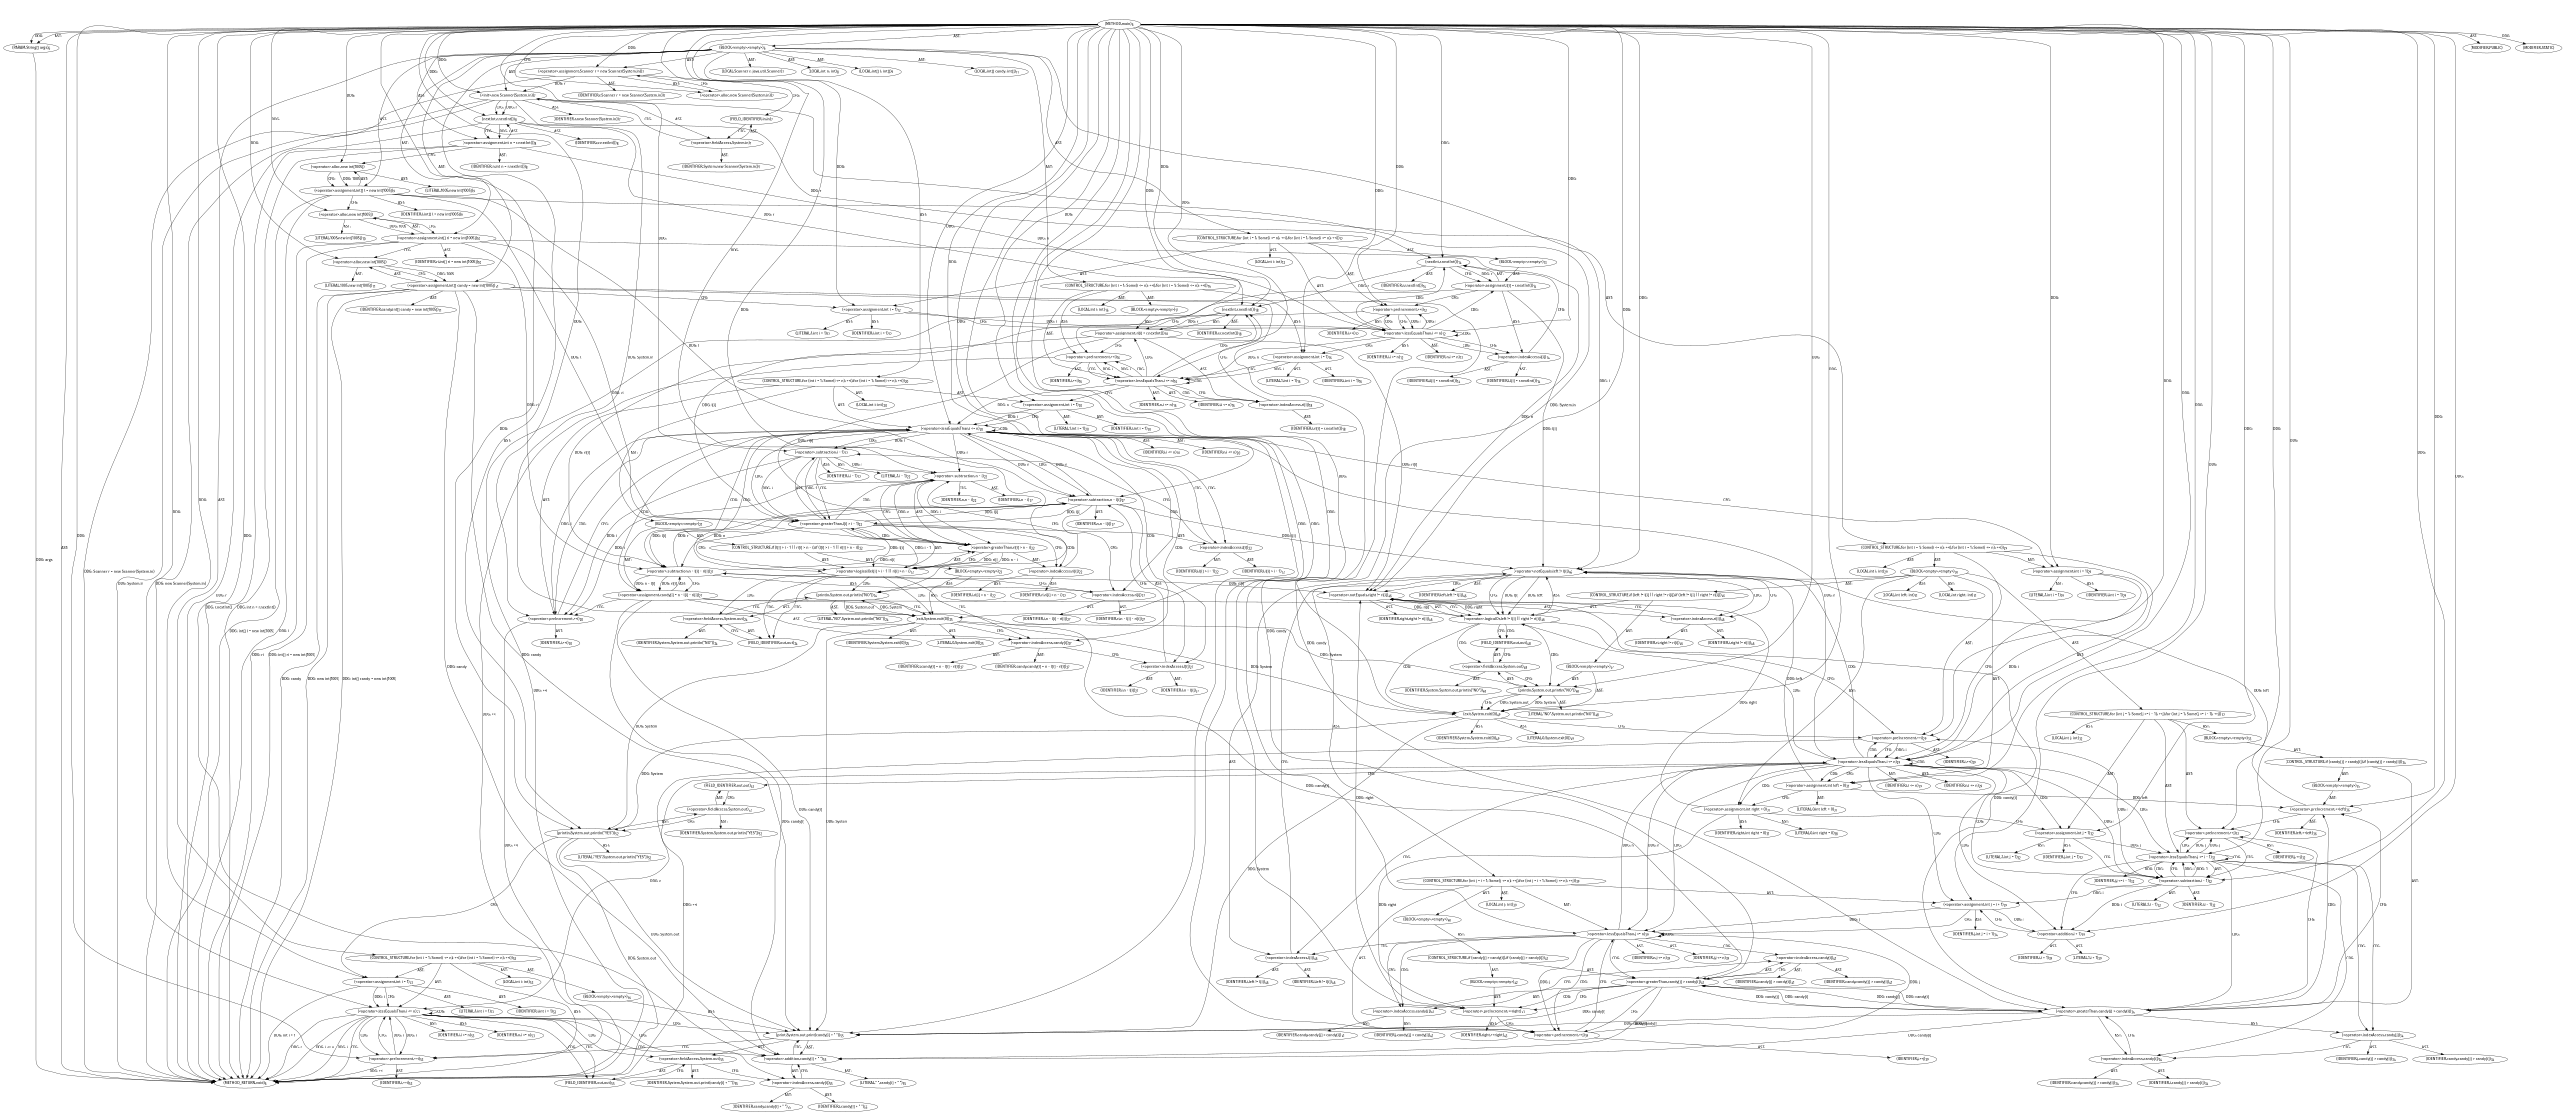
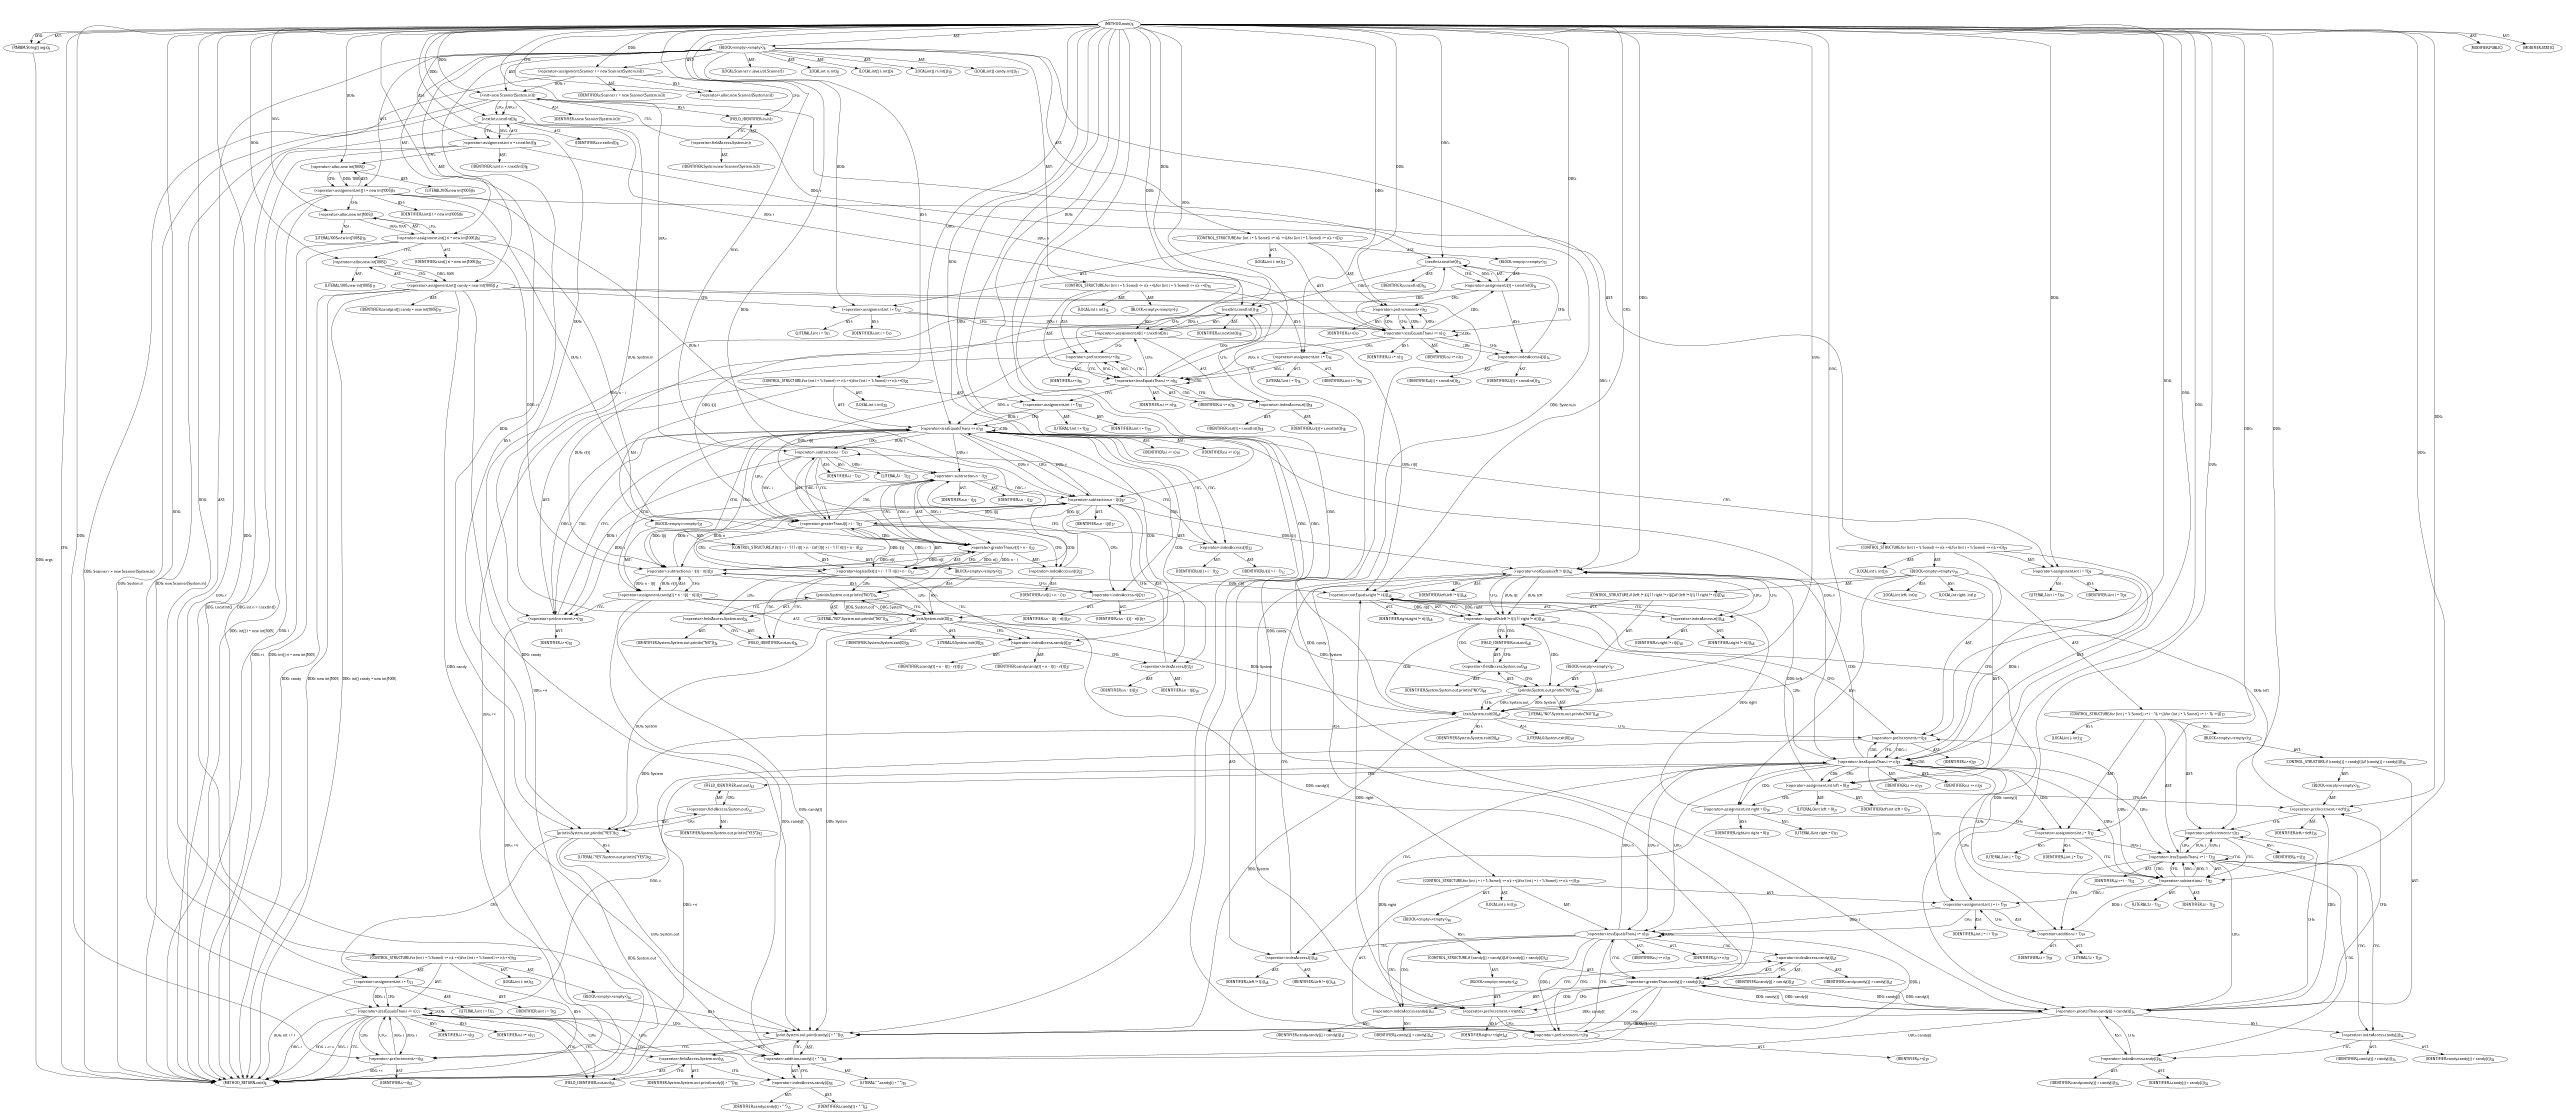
edge "(METHOD,main)" -> "(<operator>.addition,i + 1)": removed, label "DDG:"
edge "(METHOD,main)" -> "(MODIFIER,STATIC)": label "DDG: " -> "AST: "
edge "(METHOD,main)" -> "(<operator>.lessEqualsThan,j <= i - 1)": removed, label "DDG:"
node "(LOCAL,int[] ri: int[])": added
edge "(<operator>.alloc,new Scanner(System.in))" -> "(<operator>.assignment,Scanner r = new Scanner(System.in))": removed, label "CFG:"
edge "(<init>,new Scanner(System.in))" -> "(<operator>.fieldAccess,System.in)": now "(<init>,new Scanner(System.in))" -> "(FIELD_IDENTIFIER,in,in)"
edge "(<operator>.assignment,int[] ri = new int[1005])" -> "(<operator>.notEquals,right != ri[i])": removed, label "DDG: ri"
edge "(METHOD,main)" -> "(<operator>.notEquals,right != ri[i])": label "DDG: " -> "CFG: "
node "(<operator>.assignment,ri[i] = r.nextInt())": text "18" -> "11"
edge "(<operator>.assignment,int[] ri = new int[1005])" -> "(<operator>.greaterThan,ri[i] > n - i)": label "DDG: ri" -> "DDG: n - i"
edge "(<operator>.assignment,l[i] = r.nextInt())" -> "(<operator>.notEquals,left != l[i])": removed, label "DDG: l[i]"
node "(IDENTIFIER,ri,ri[i] = r.nextInt())": added
edge "(METHOD,main)" -> "(<operator>.lessEqualsThan,j <= n)": removed, label "DDG:"
edge "(<operator>.subtraction,n - i)" -> "(IDENTIFIER,n,n - i)": label "CFG: " -> "AST: "
edge "(<operator>.subtraction,n - i)" -> "(<operator>.subtraction,n - l[i])": added, label "DDG: n"
node "(IDENTIFIER,i,n - i)": text "27" -> "22"
edge "(METHOD,main)" -> "(METHOD_RETURN,void)": label "AST: " -> "CFG: "
edge "(<operator>.greaterThan,ri[i] > n - i)" -> "(<operator>.subtraction,n - l[i] - ri[i])": added, label "DDG: ri[i]"
node "(IDENTIFIER,i,ri[i] > n - i)": removed
edge "(<operator>.logicalOr,left != l[i] || right != ri[i])" -> "(<operator>.notEquals,left != l[i])": removed, label "AST:"
node "(IDENTIFIER,ri,n - l[i] - ri[i])": text "27" -> "17"
node "(IDENTIFIER,l,n - l[i])": text "27" -> "20"
edge "(<operator>.assignment,int left = 0)" -> "(<operator>.preIncrement,++left)": label "DDG: left" -> "CFG: left"
node "(<operator>.assignment,int right = 0)": text "31" -> "30"
node "(IDENTIFIER,left,int left = 0)": added
node "(LITERAL,0,int right = 0)": text "38" -> "31"
edge "(<operator>.lessEqualsThan,j <= i - 1)" -> "(IDENTIFIER,j,j <= i - 1)": label "DDG: " -> "AST: "
edge "(<operator>.assignment,int j = i + 1)" -> "(<operator>.addition,i + 1)": label "DDG: i" -> "AST: "
node "(IDENTIFIER,j,int j = i + 1)": text "34" -> "39"
node "(<operator>.preIncrement,++right)": text "43" -> "47"
